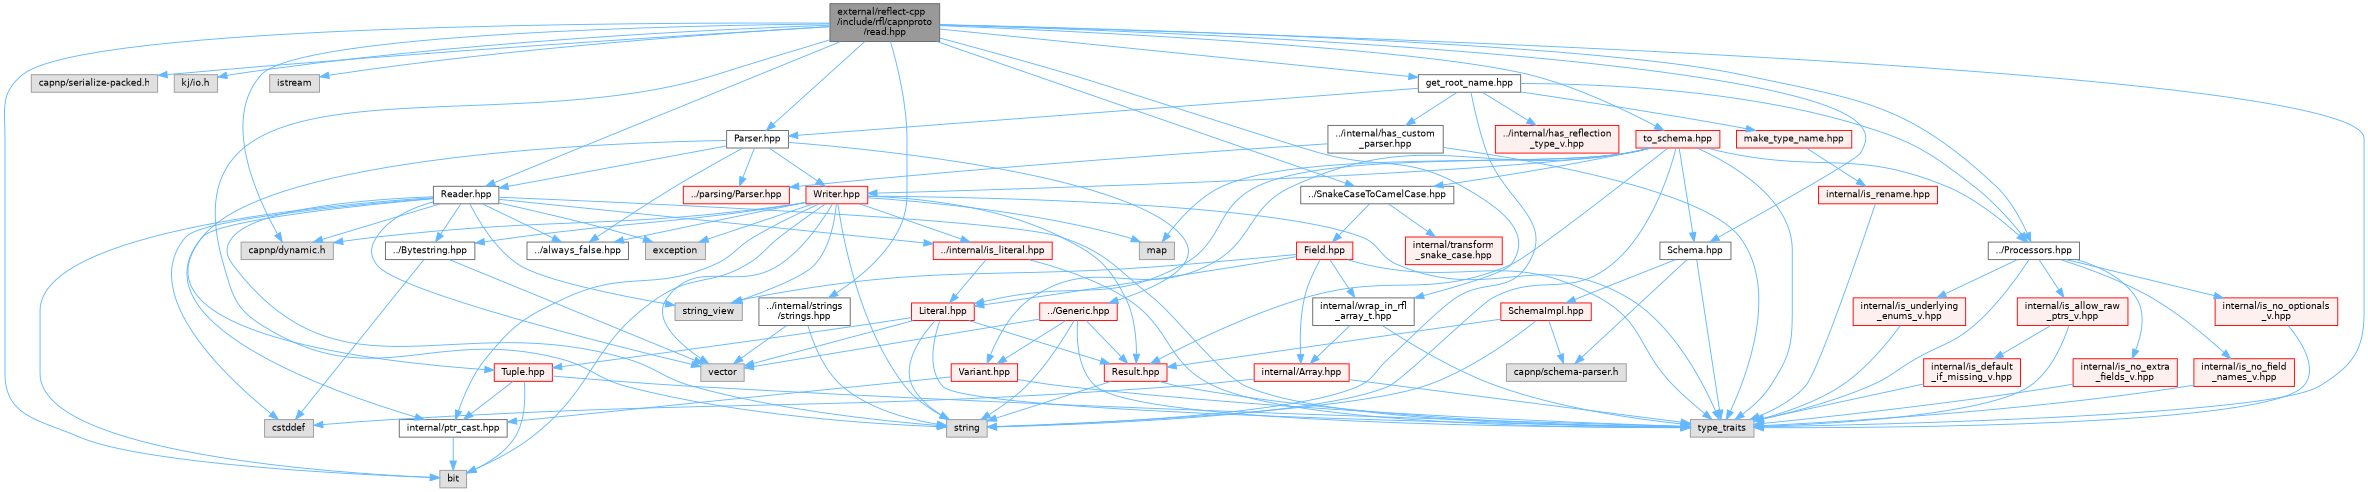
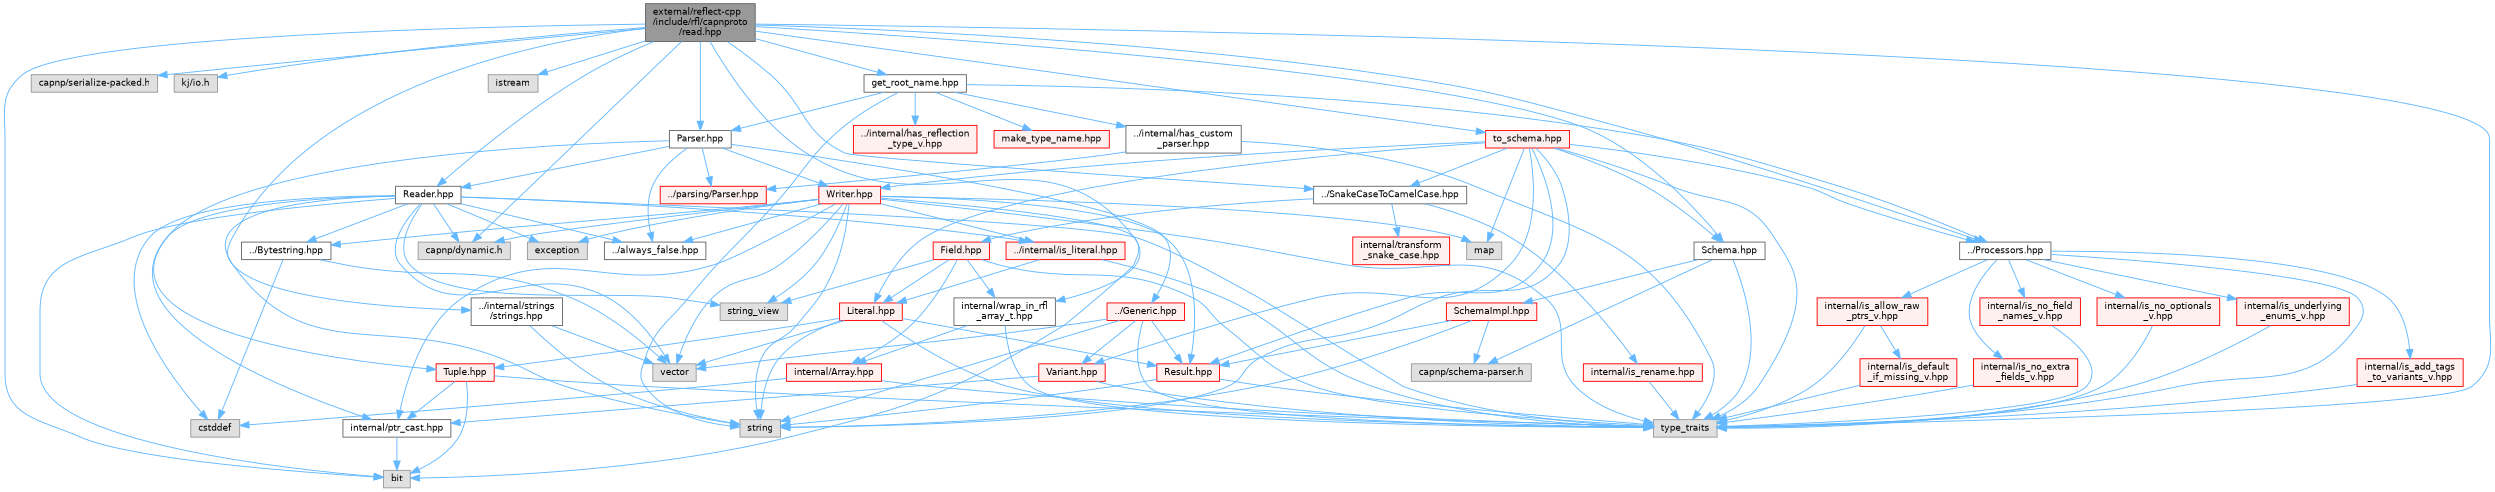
edge "make_type_name.hpp" -> "internal/is_rename.hpp": now "../SnakeCaseToCamelCase.hpp" -> "internal/is_rename.hpp"
edge "external/reflect-cpp /include/rfl/capnproto /read.hpp" -> "string": removed
node "internal/is_add_tags _to_variants_v.hpp": added
